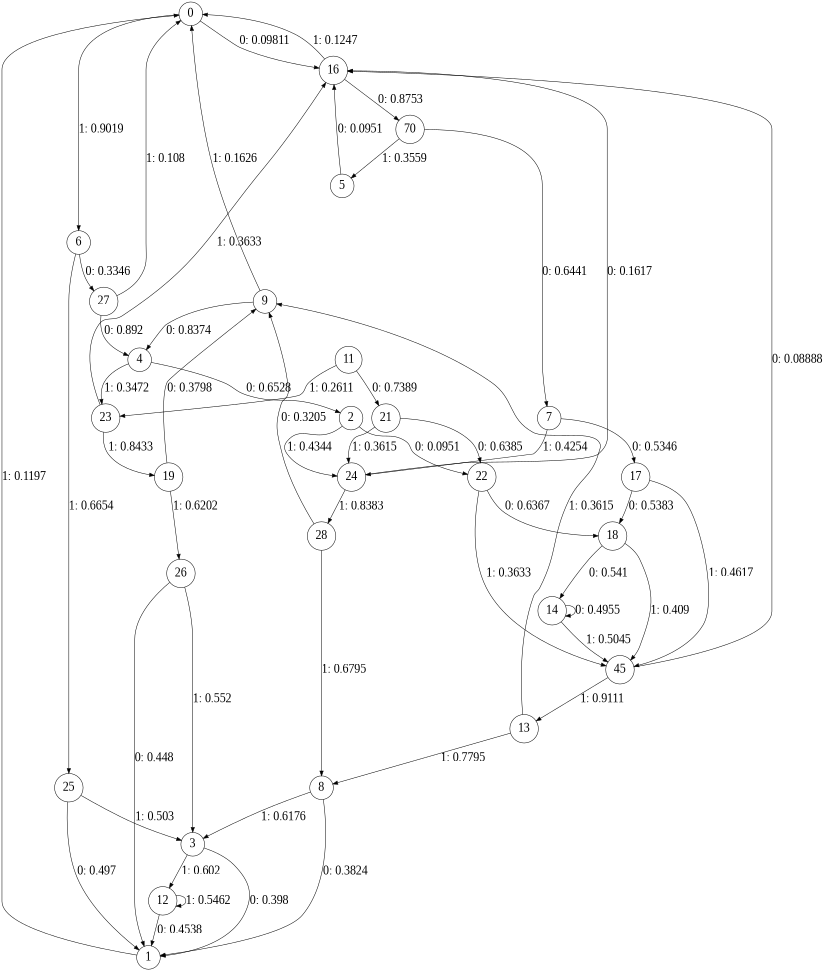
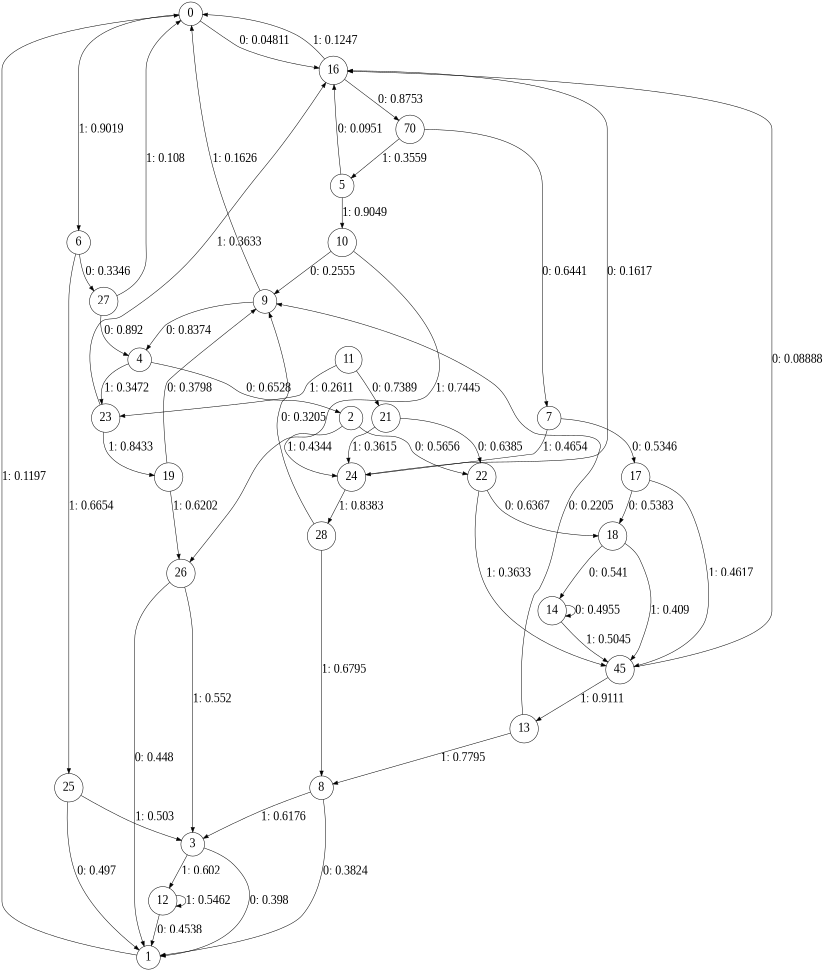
edge "0" -> "16": label "0: 0.09811  " -> "0: 0.04811  "
node "10": added
edge "2" -> "22": label "0: 0.0951   " -> "0: 0.5656   "
edge "7" -> "24": label "1: 0.4254   " -> "1: 0.4654   "
edge "13" -> "9": label "1: 0.3615   " -> "0: 0.2205   "
